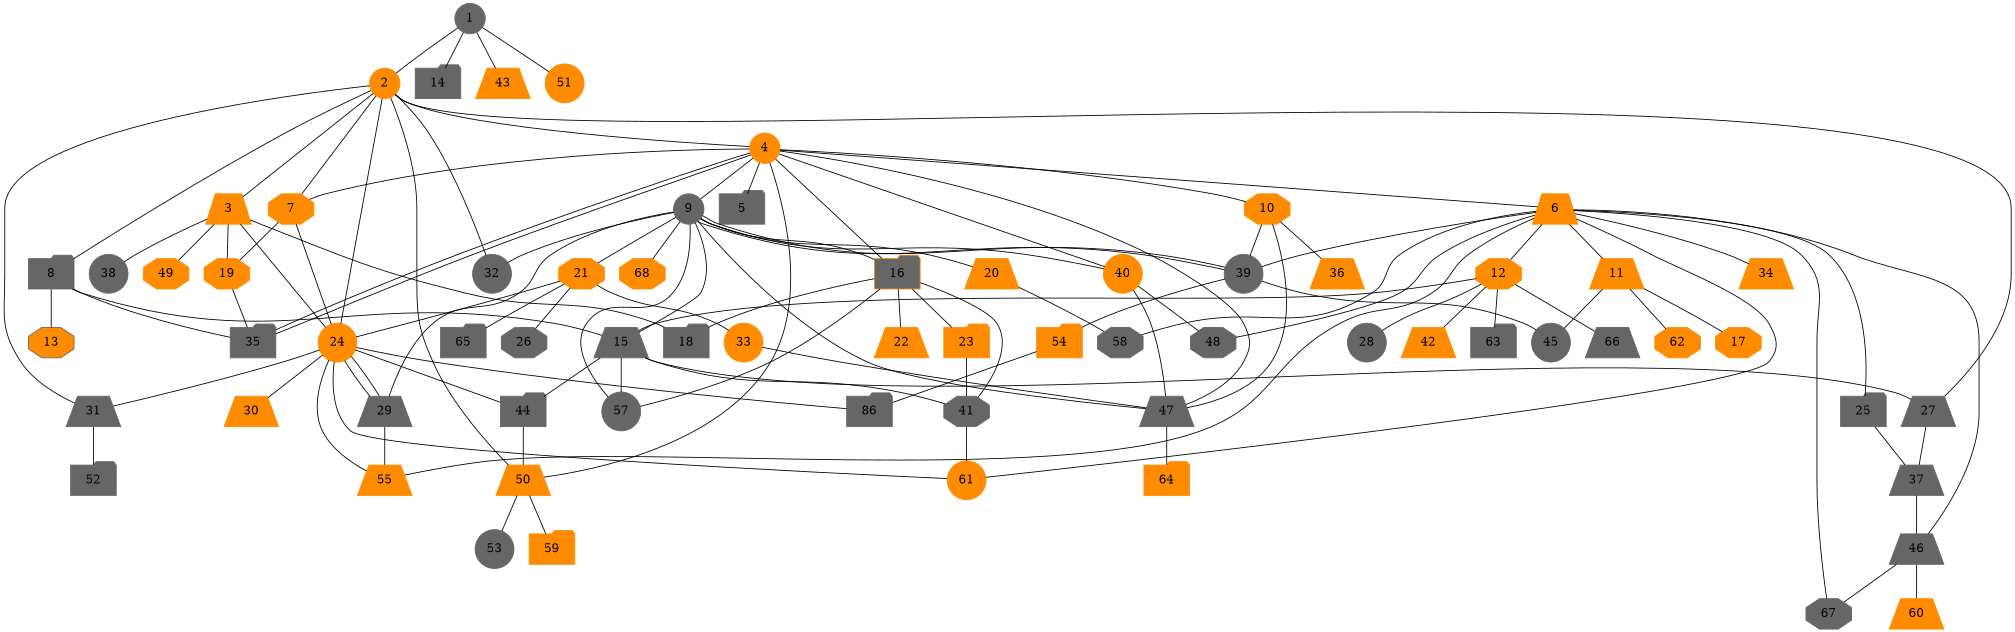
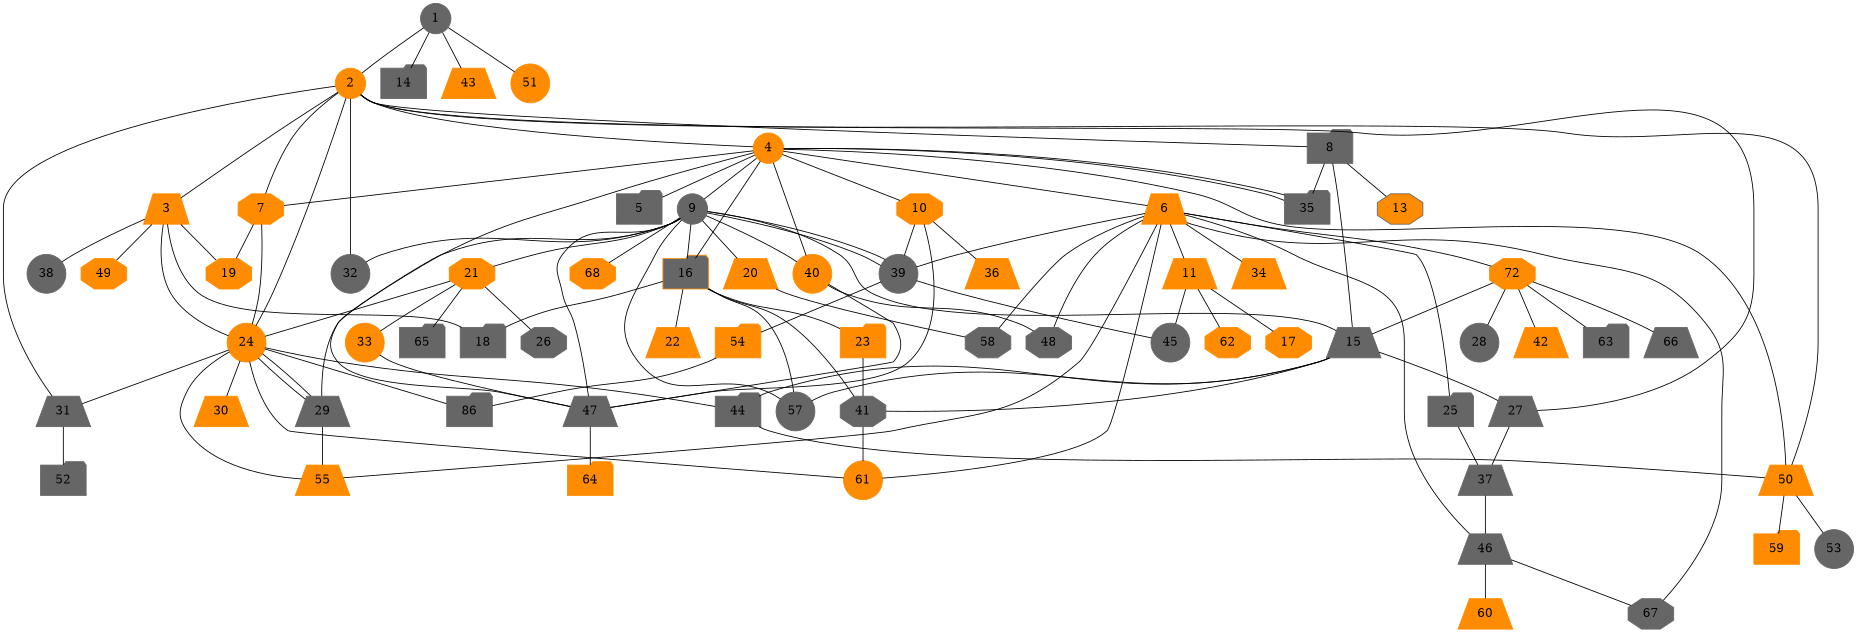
node "12": label "12" -> "72"
edge "19" -- "35": removed
